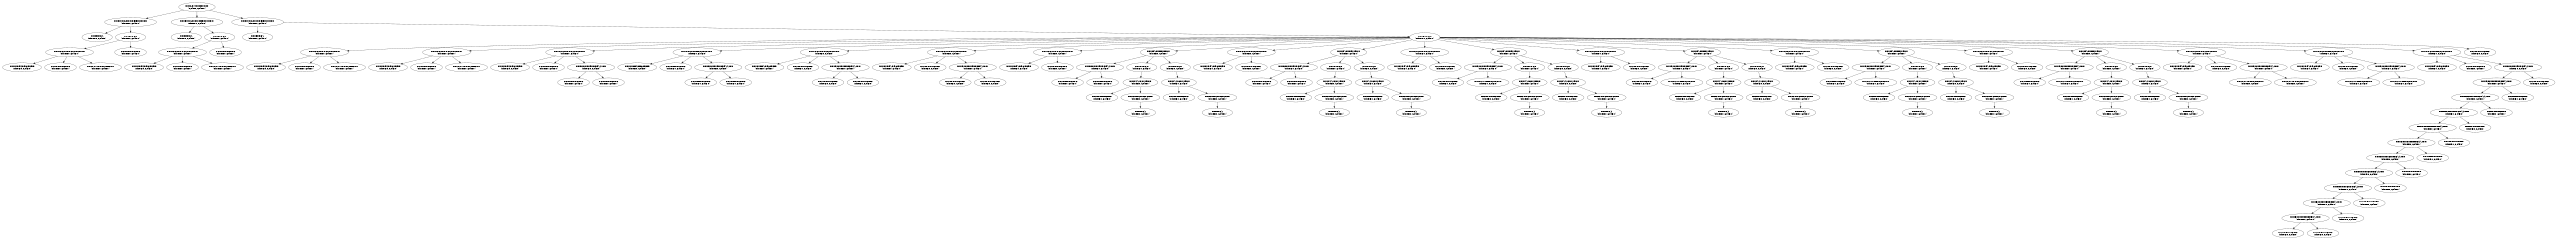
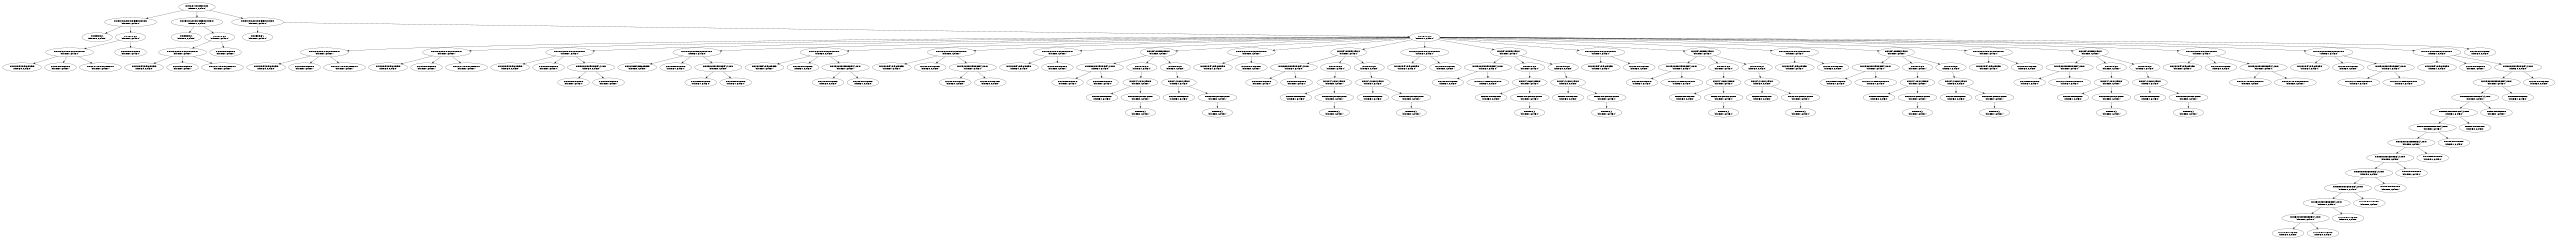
node "NT_COMPILEUNIT (Col=0,Col=0)": label "NT_COMPILEUNIT (Col=0,Col=0)" -> "NT_COMPILEUNIT (Line=0,Col=0)"
